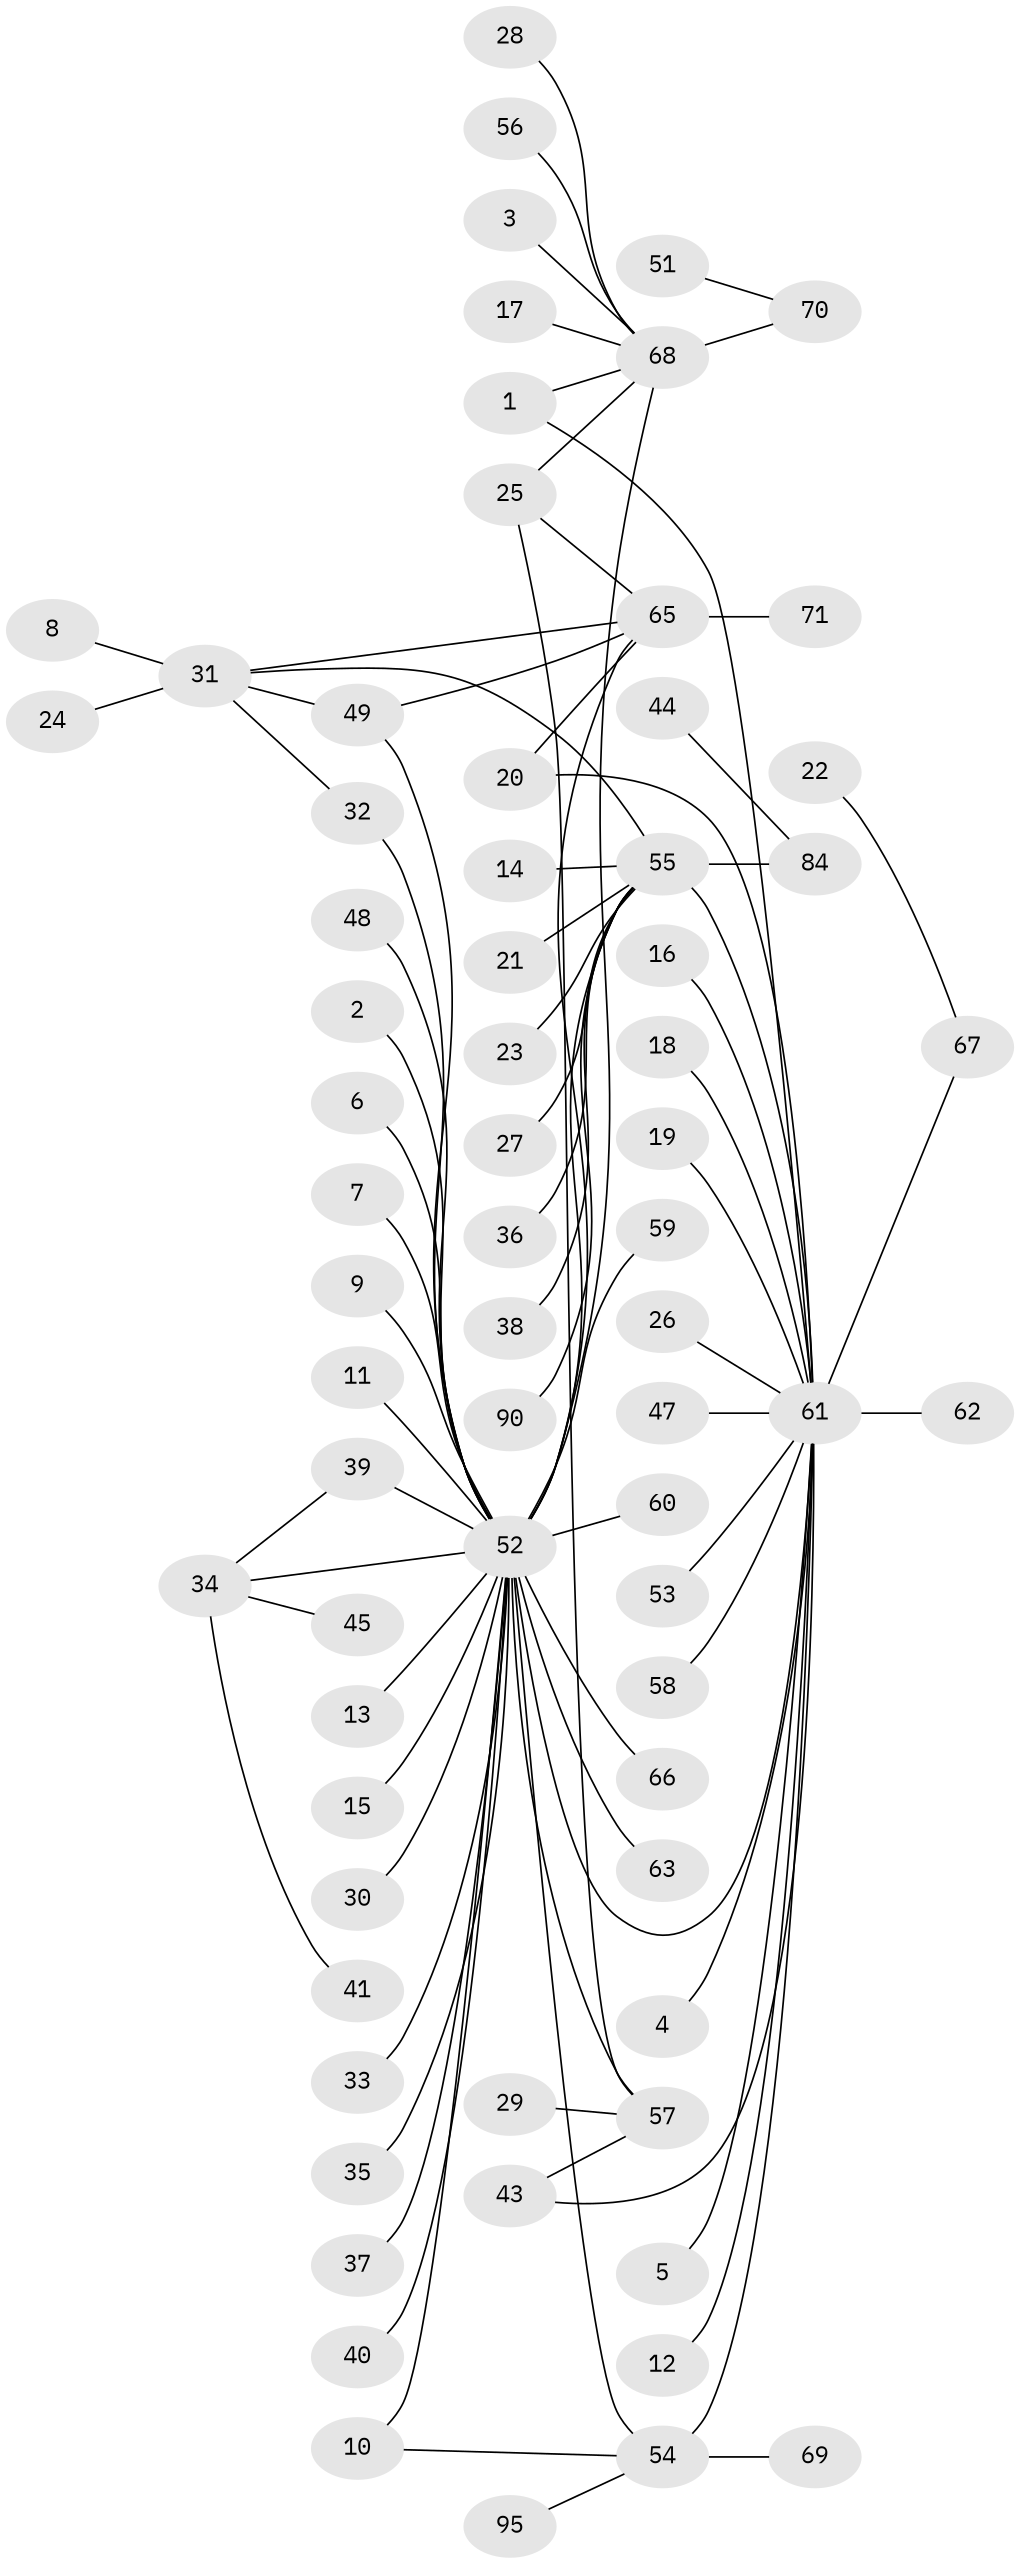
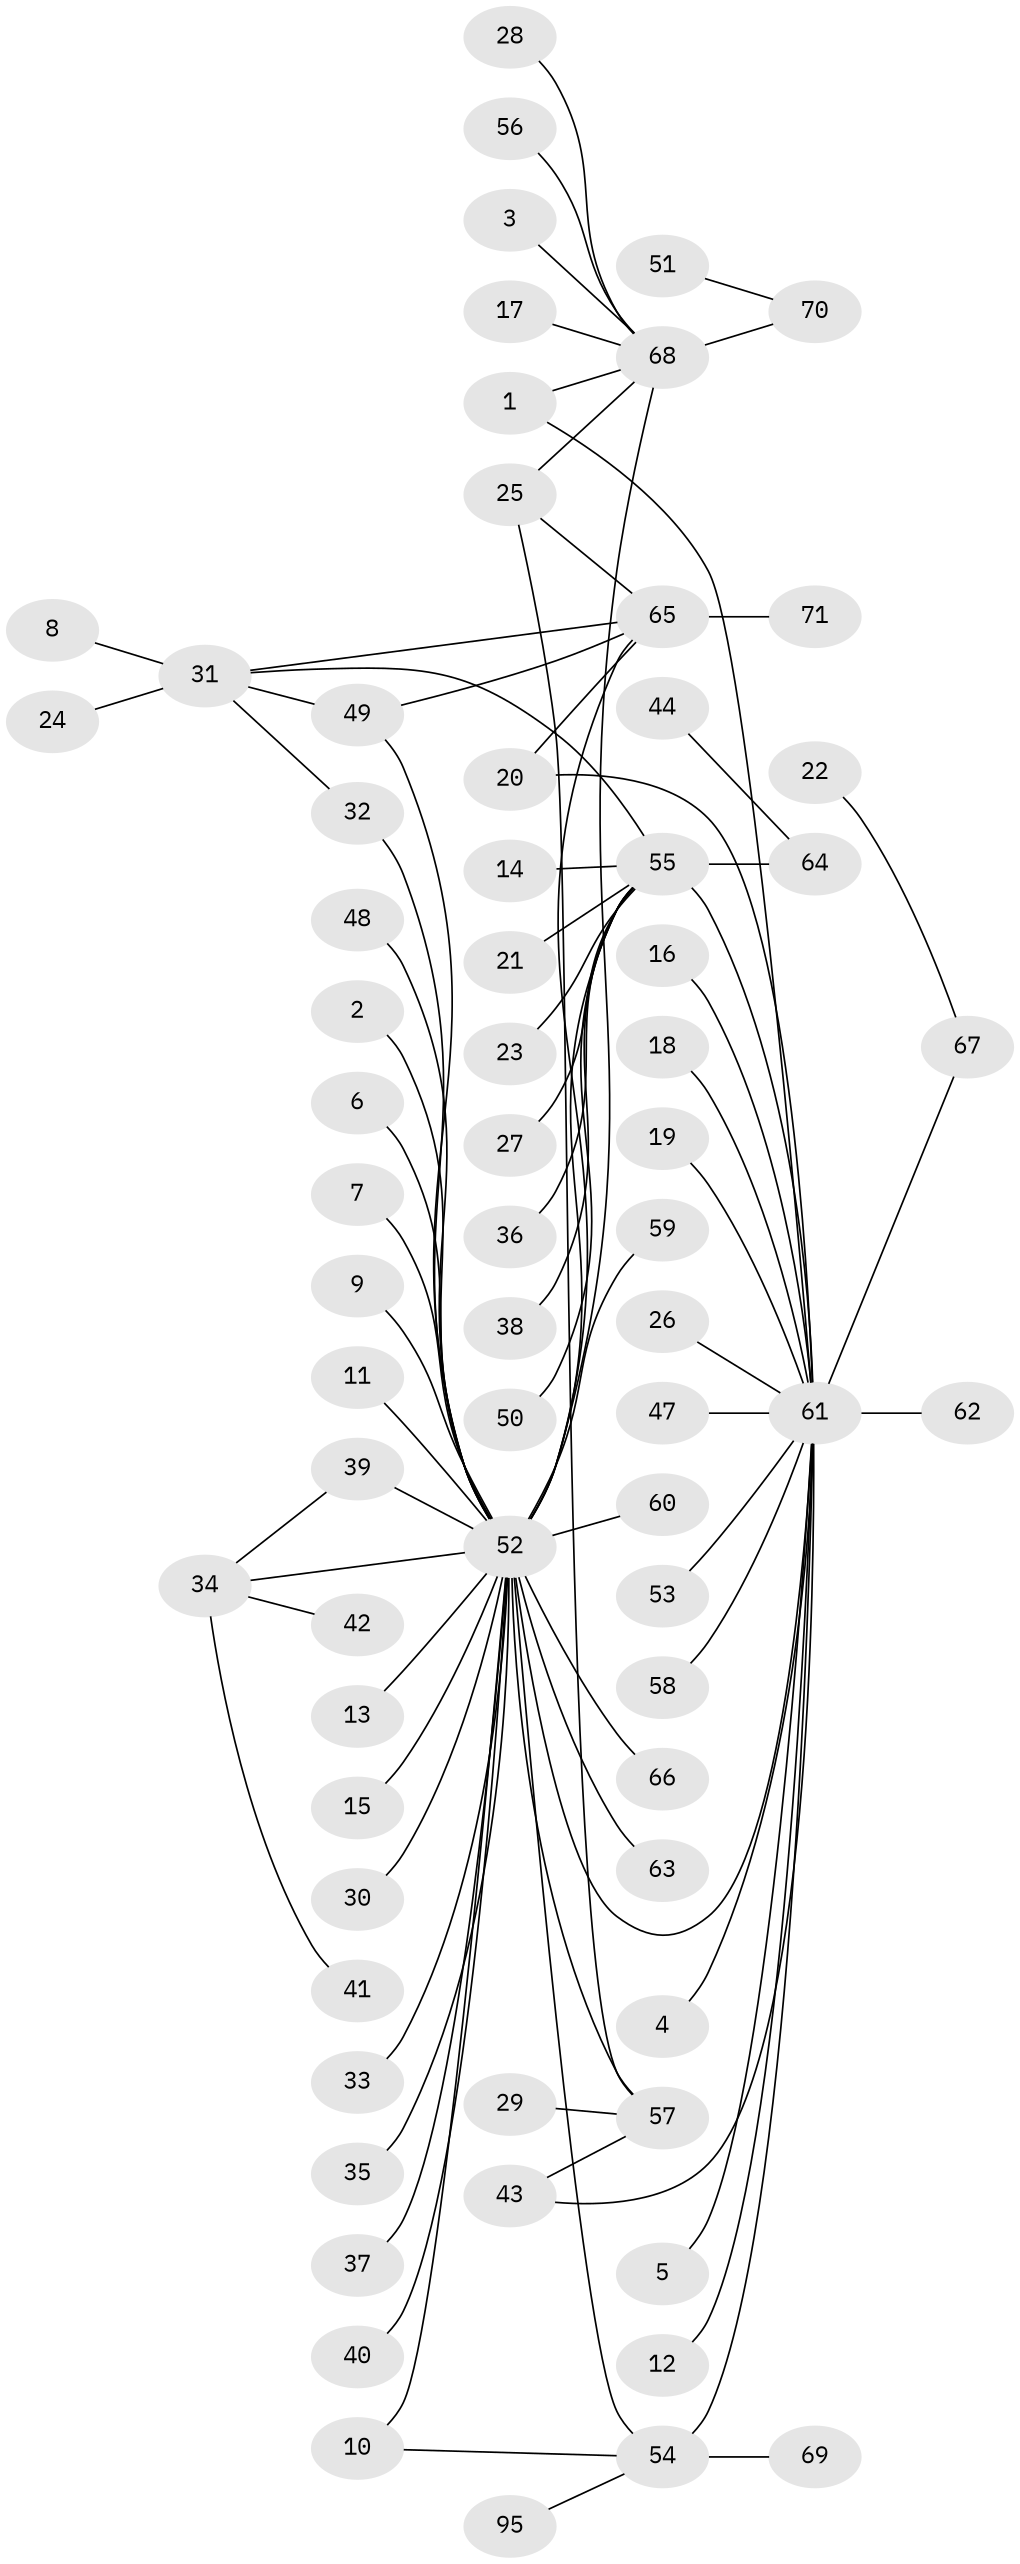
node "84": label "84" -> "64"
node "90": label "90" -> "50"
node "45": label "45" -> "42"
